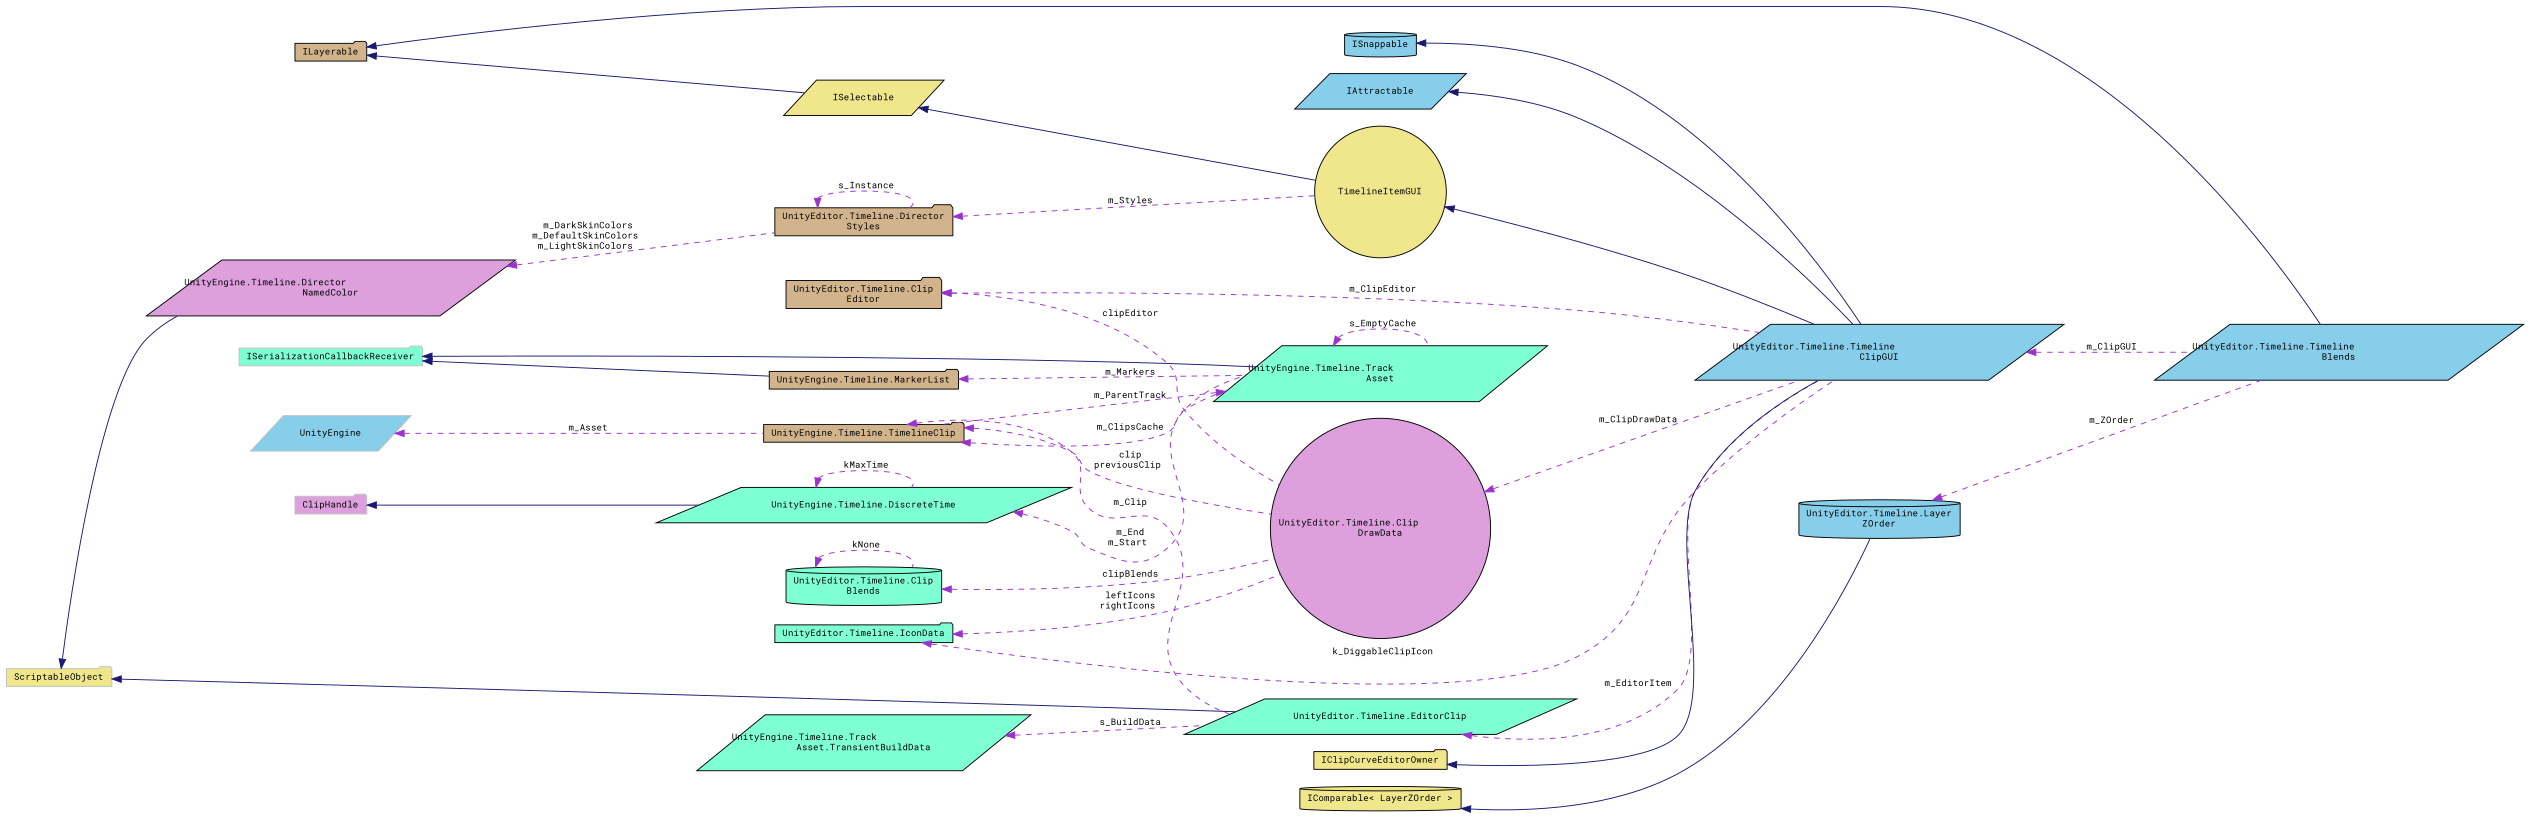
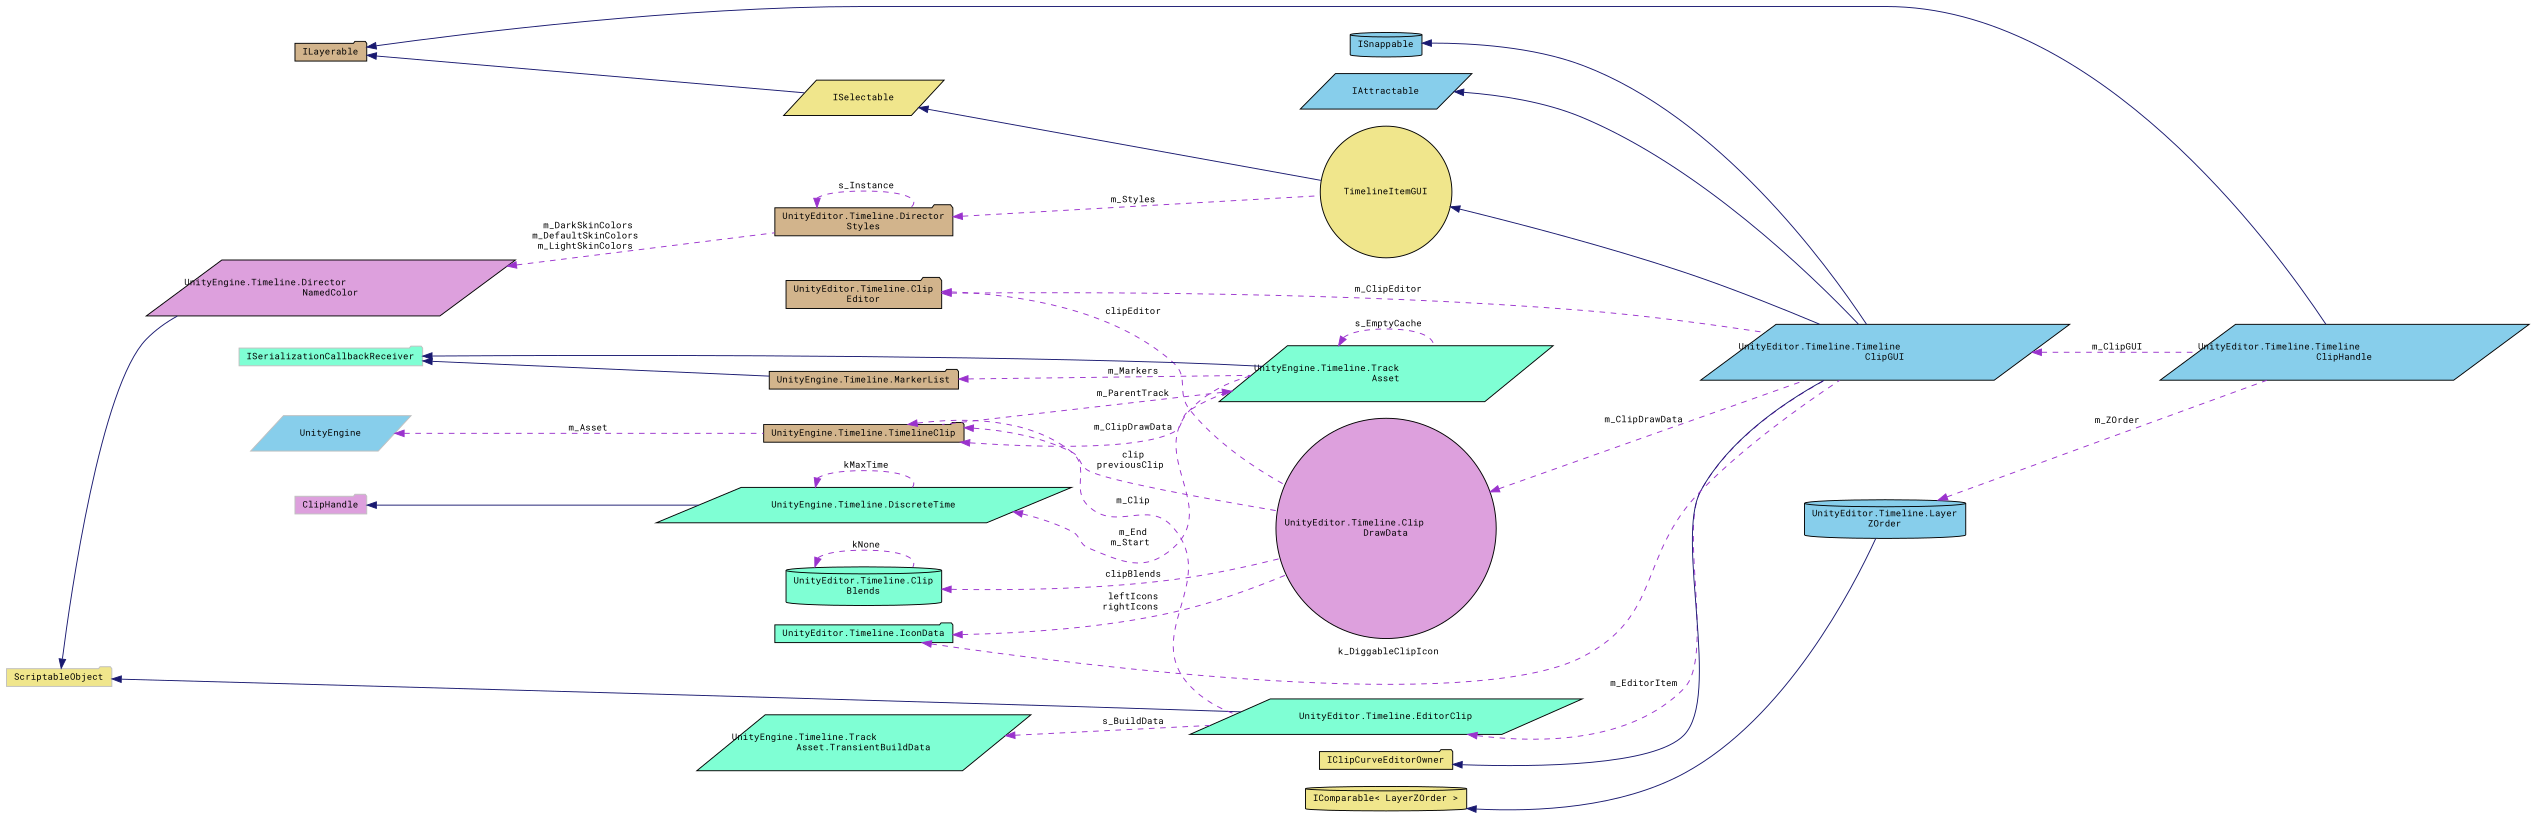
node "UnityEditor.Timeline.Timeline Blends": label "UnityEditor.Timeline.Timeline Blends" -> "UnityEditor.Timeline.Timeline ClipHandle"
edge "UnityEngine.Timeline.Track Asset" -> "UnityEngine.Timeline.TimelineClip": label " m_ClipsCache" -> " m_ClipDrawData"
